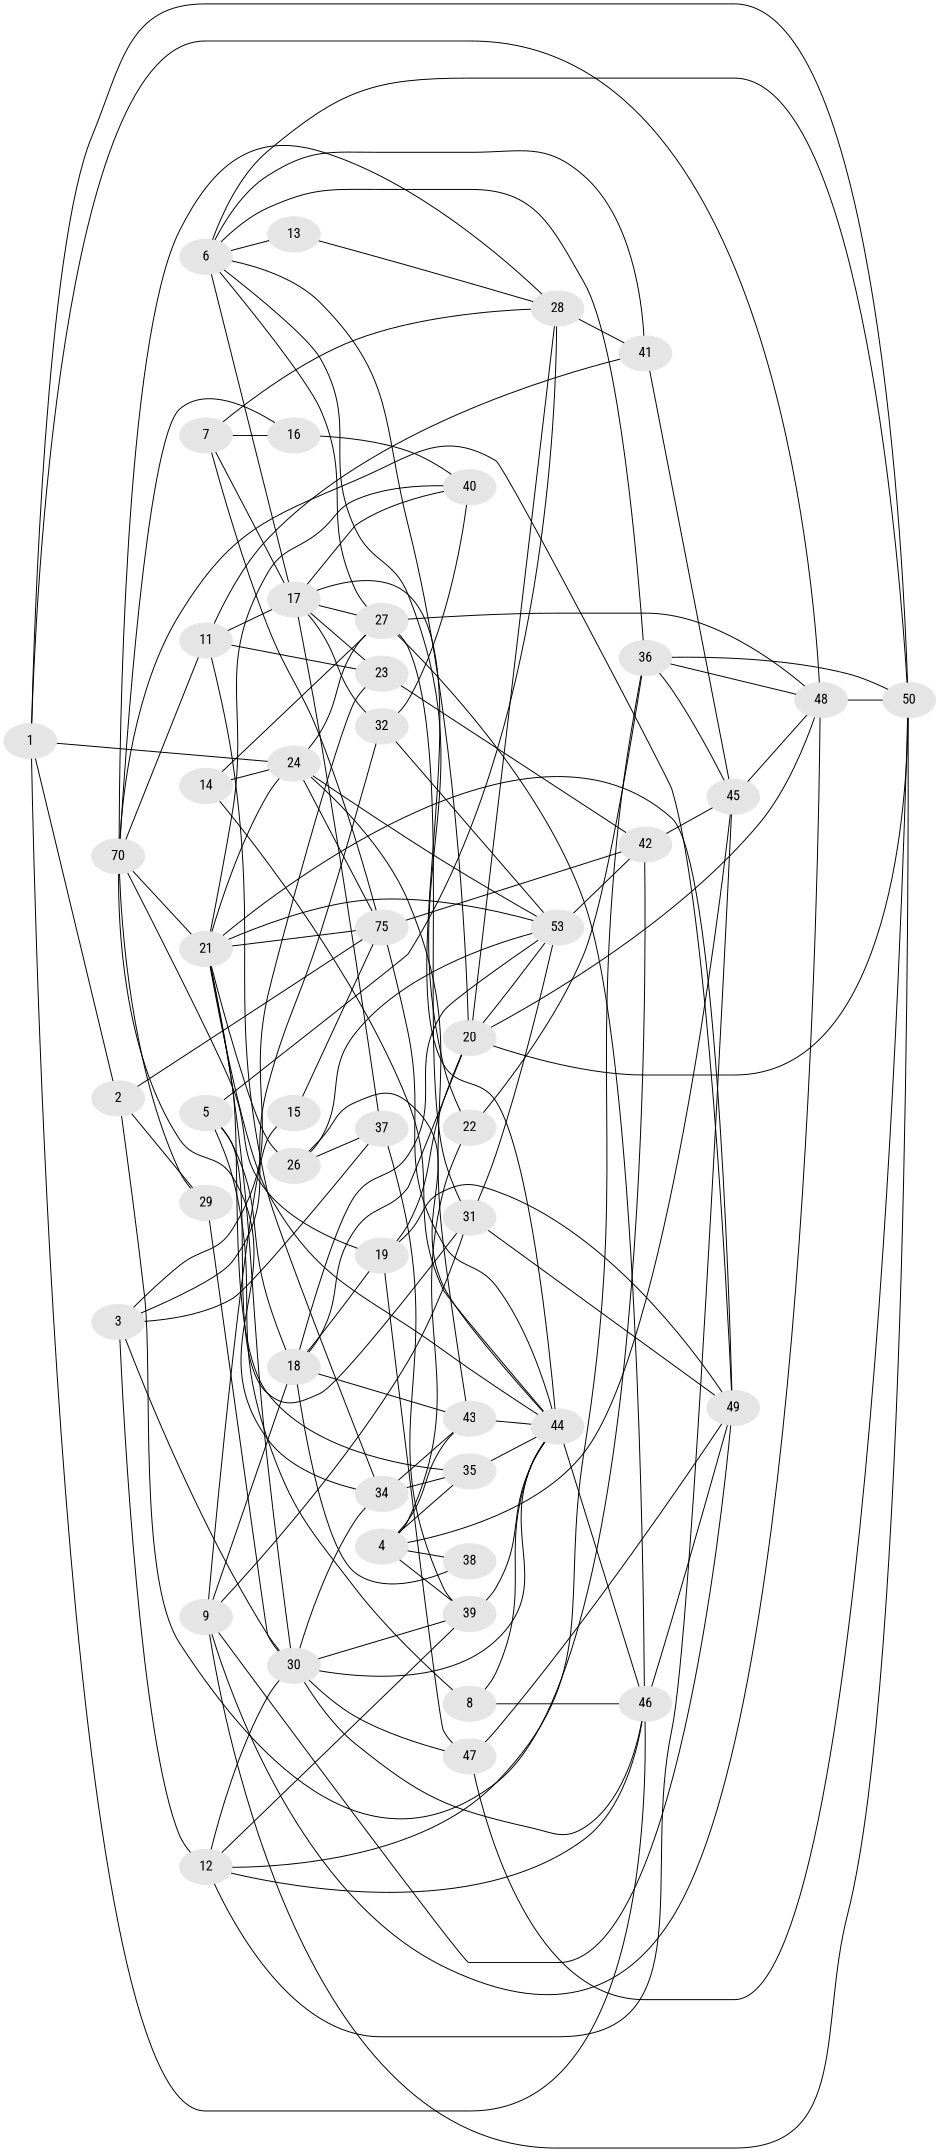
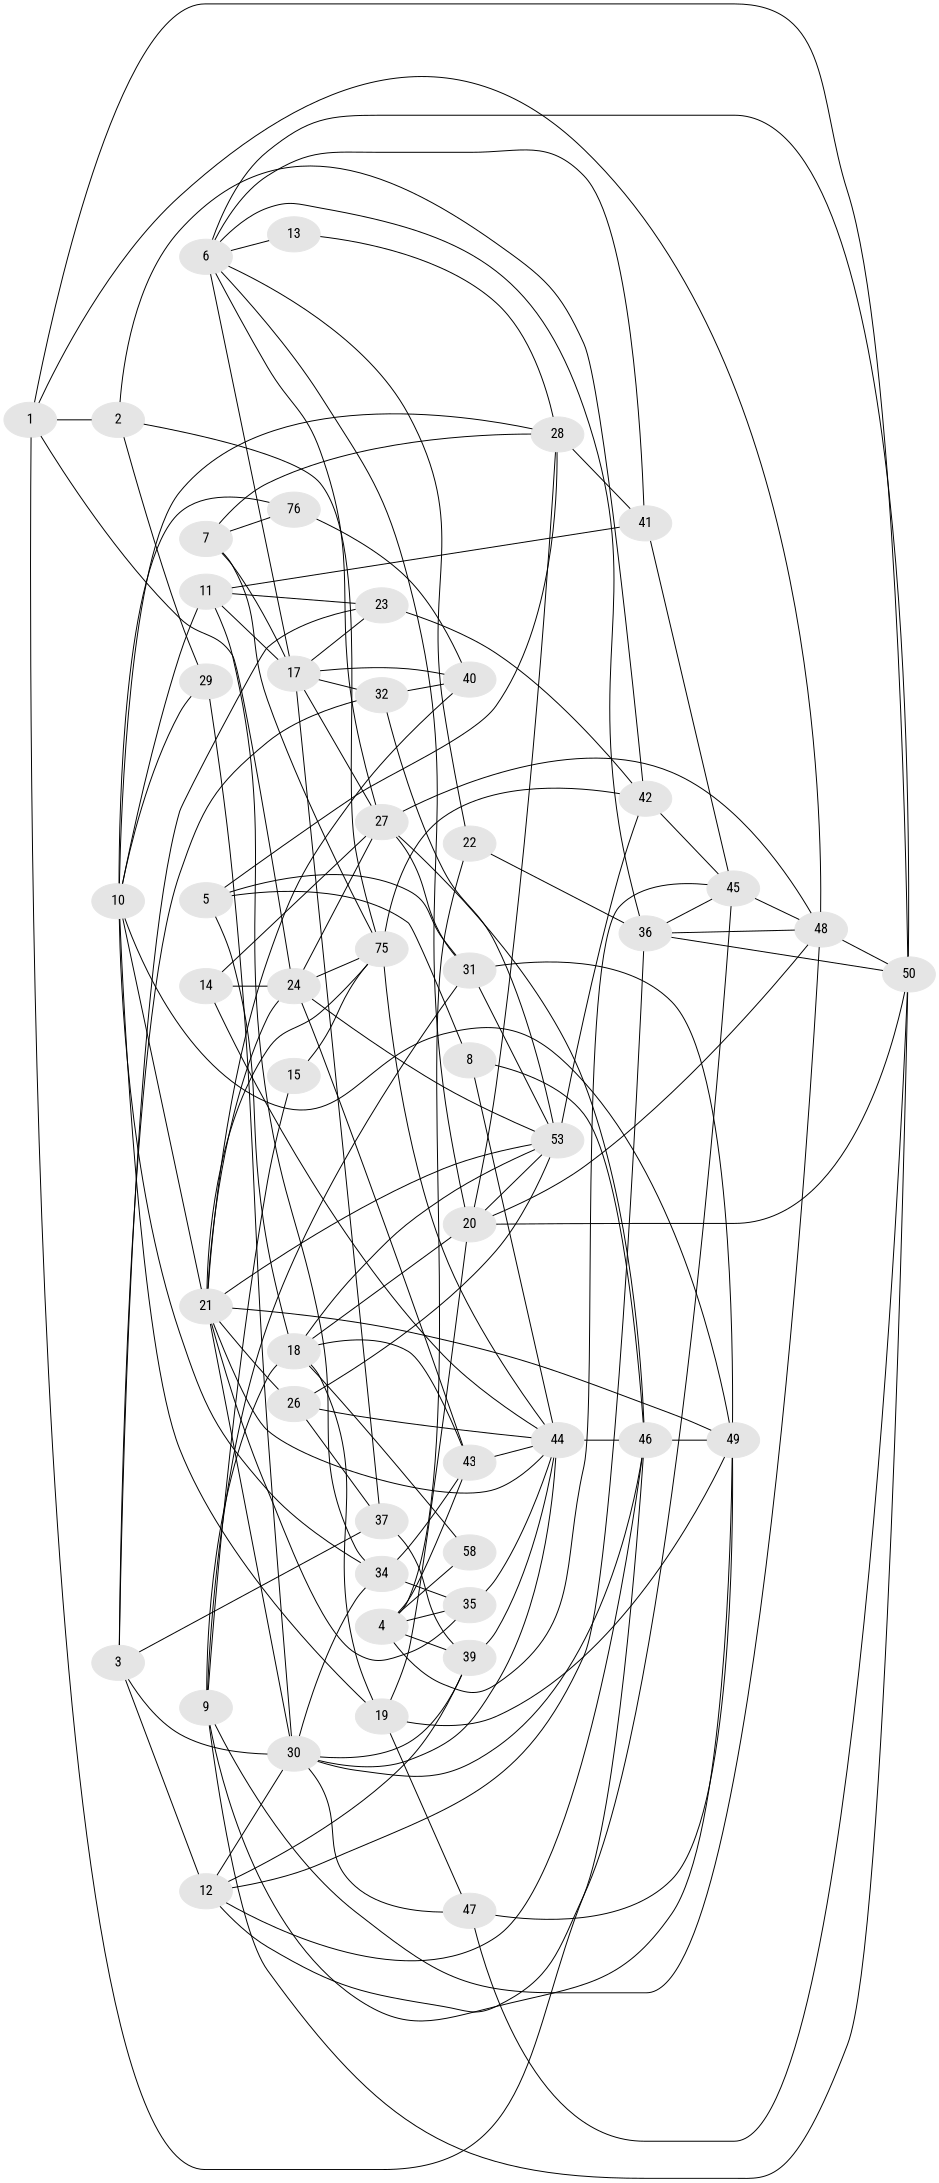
node "16": label "16" -> "76"
node "70": label "70" -> "10"
edge "17" -- "44": removed
node "38": label "38" -> "58"
